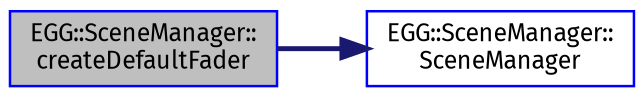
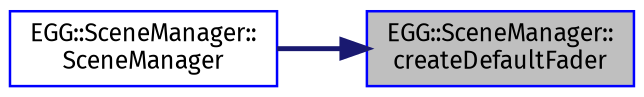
edge "EGG::SceneManager:: createDefaultFader" -> "EGG::SceneManager:: SceneManager": reversed
